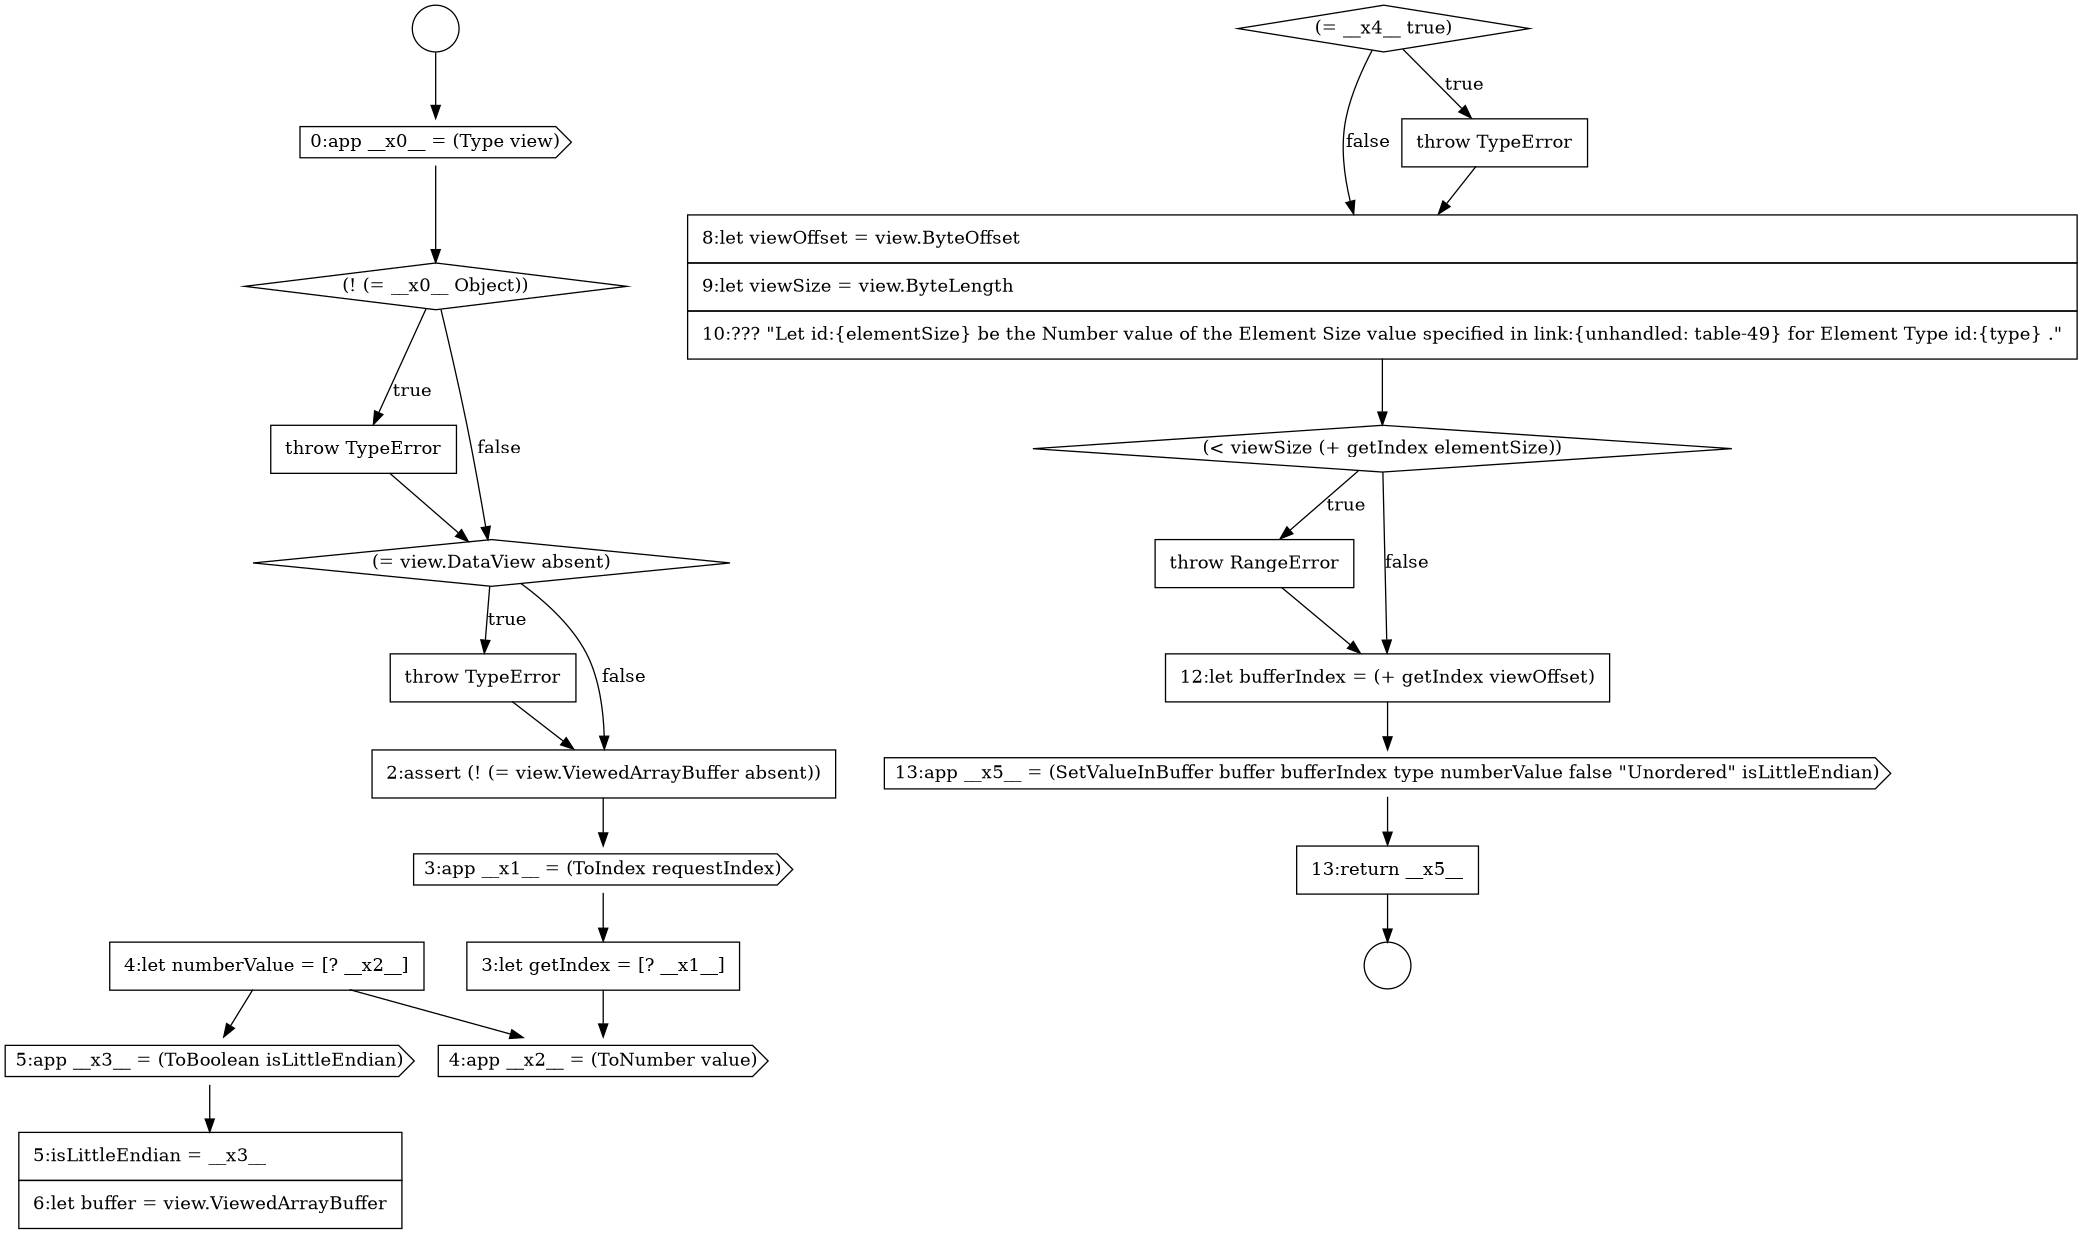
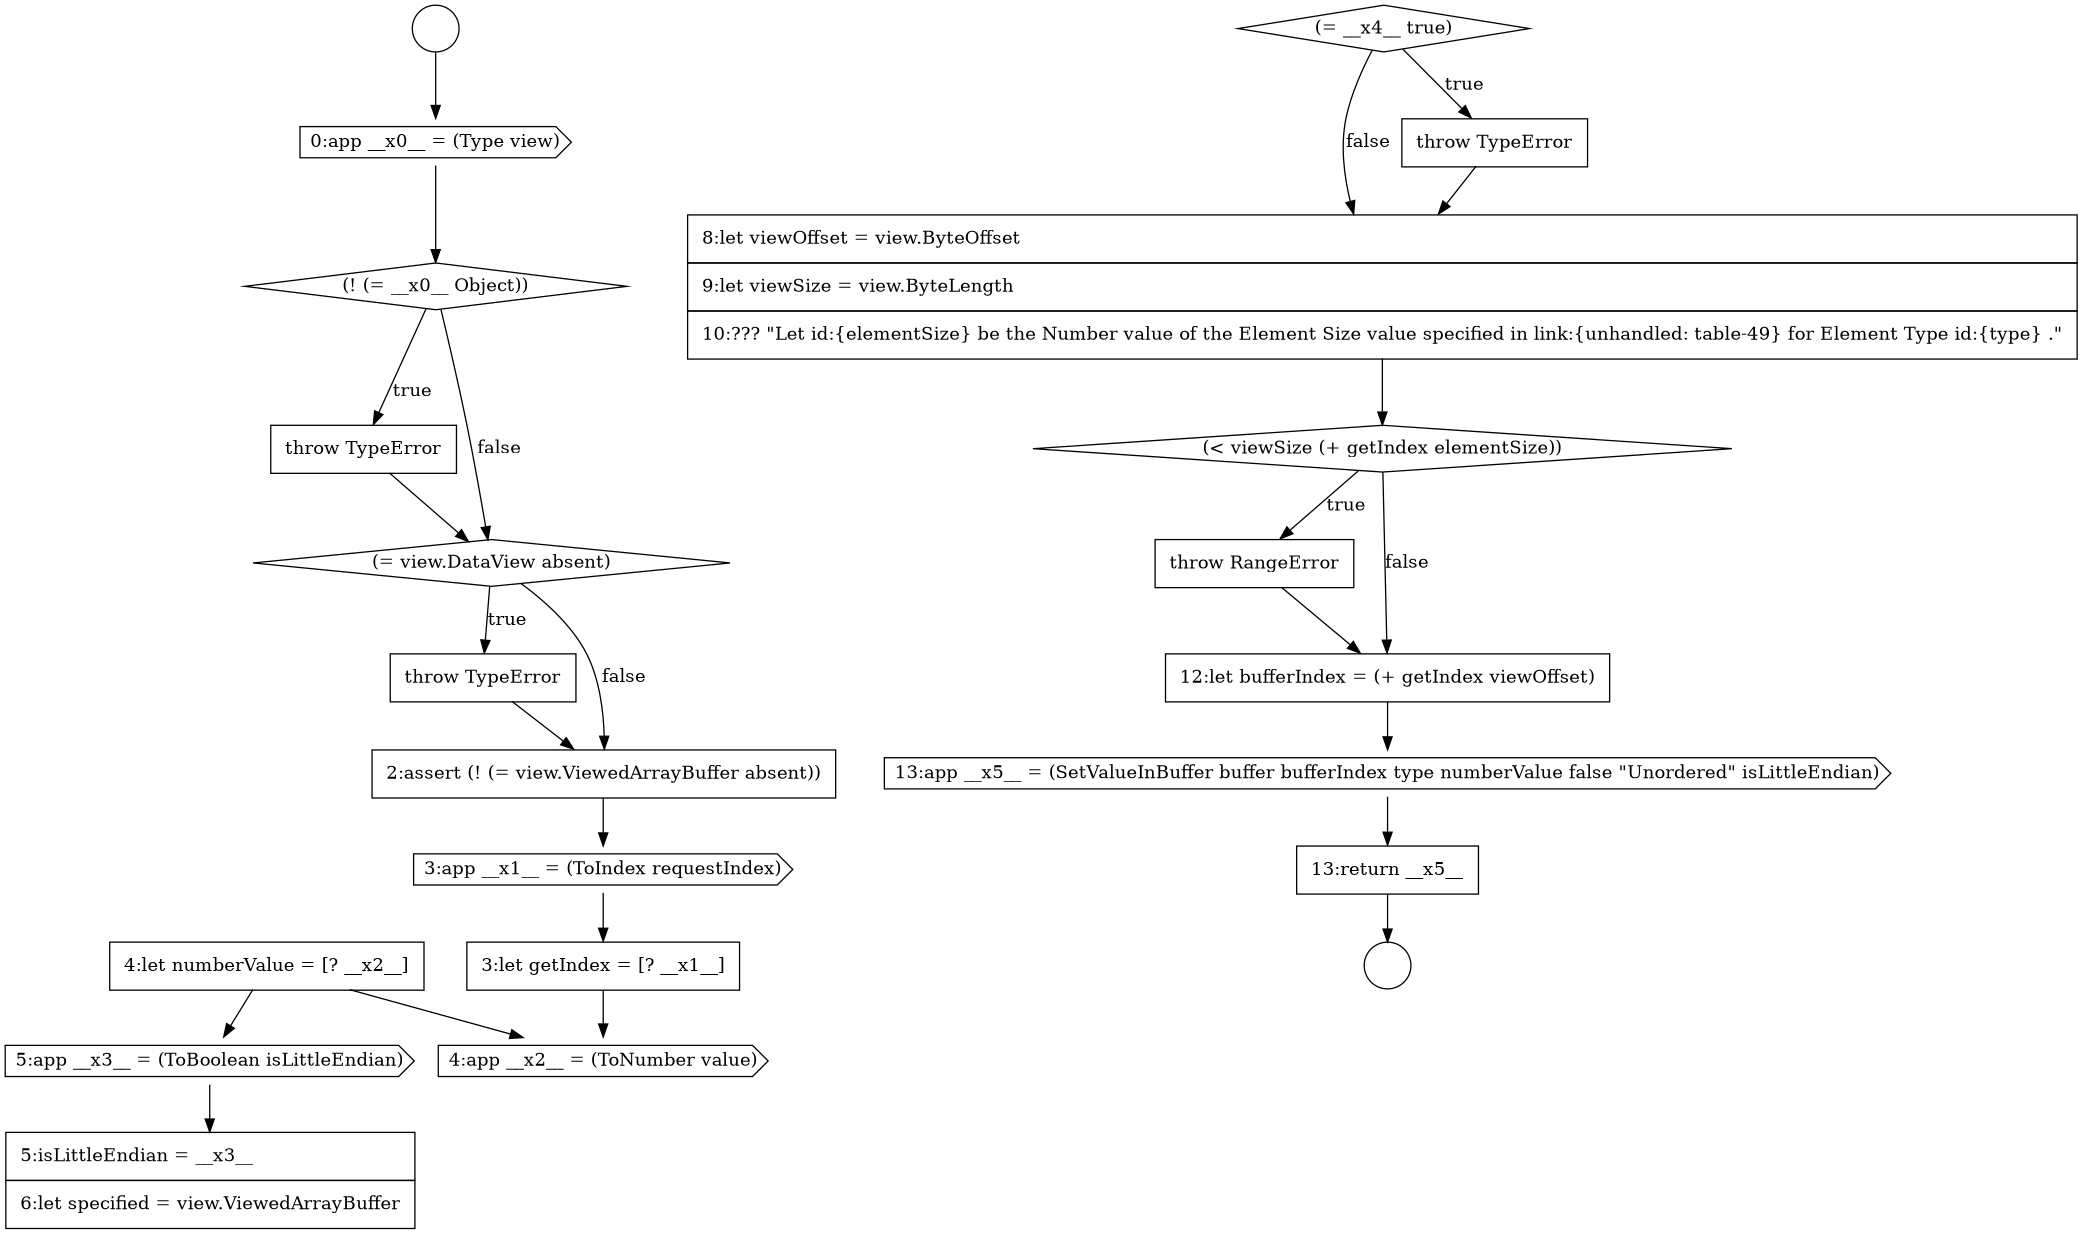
node "5:isLittleEndian = __x3__": text "6:let buffer = view.ViewedArrayBuffer" -> "6:let specified = view.ViewedArrayBuffer"
